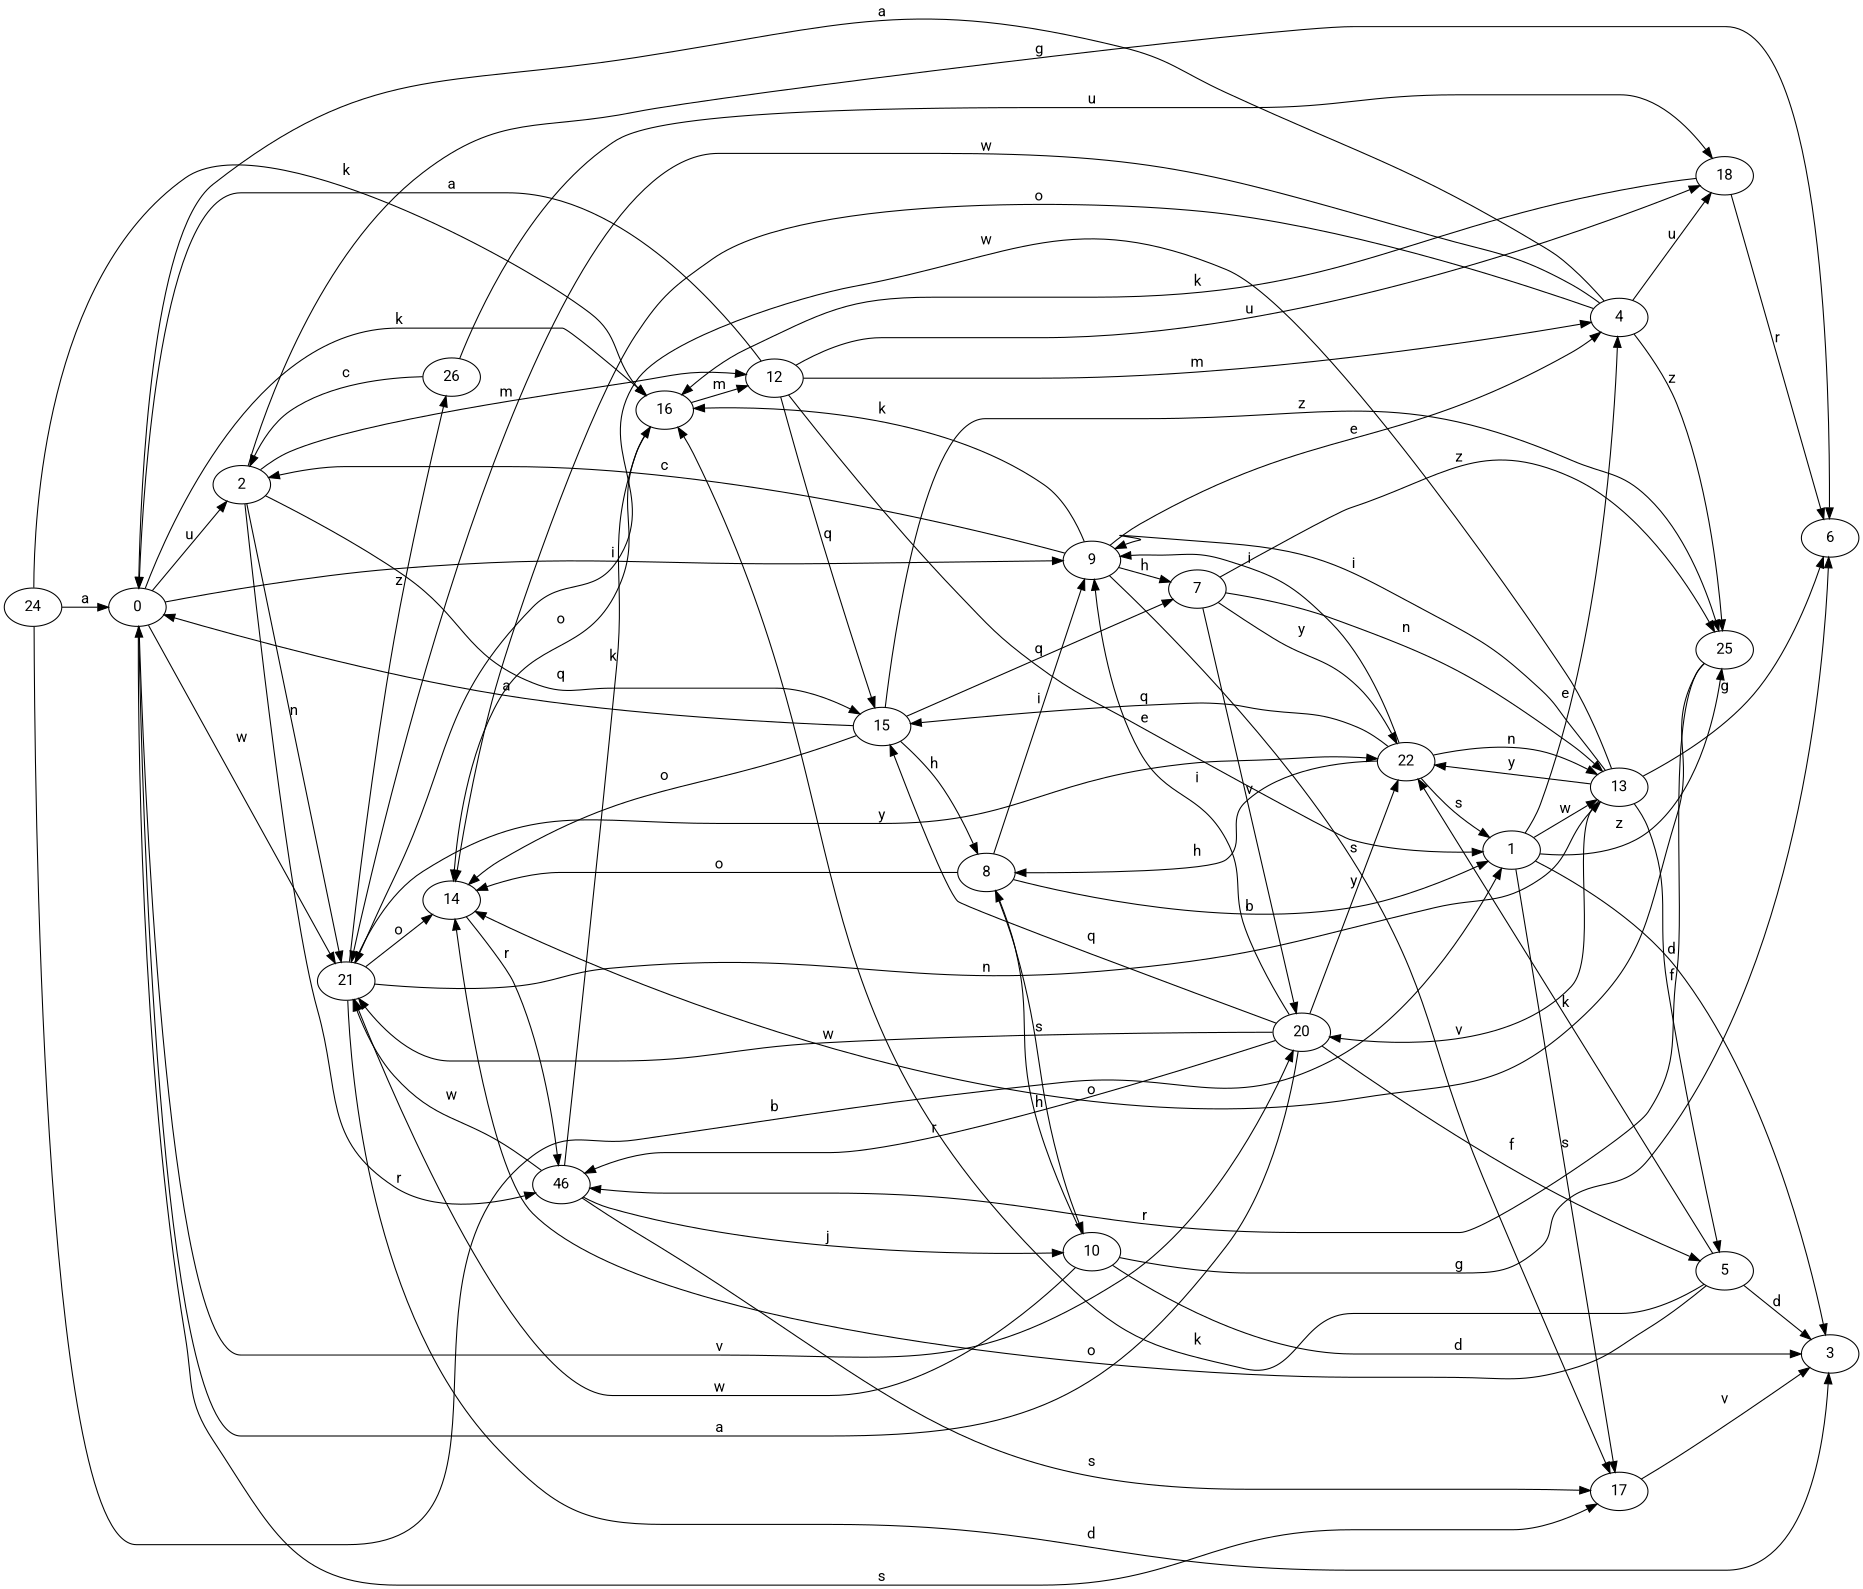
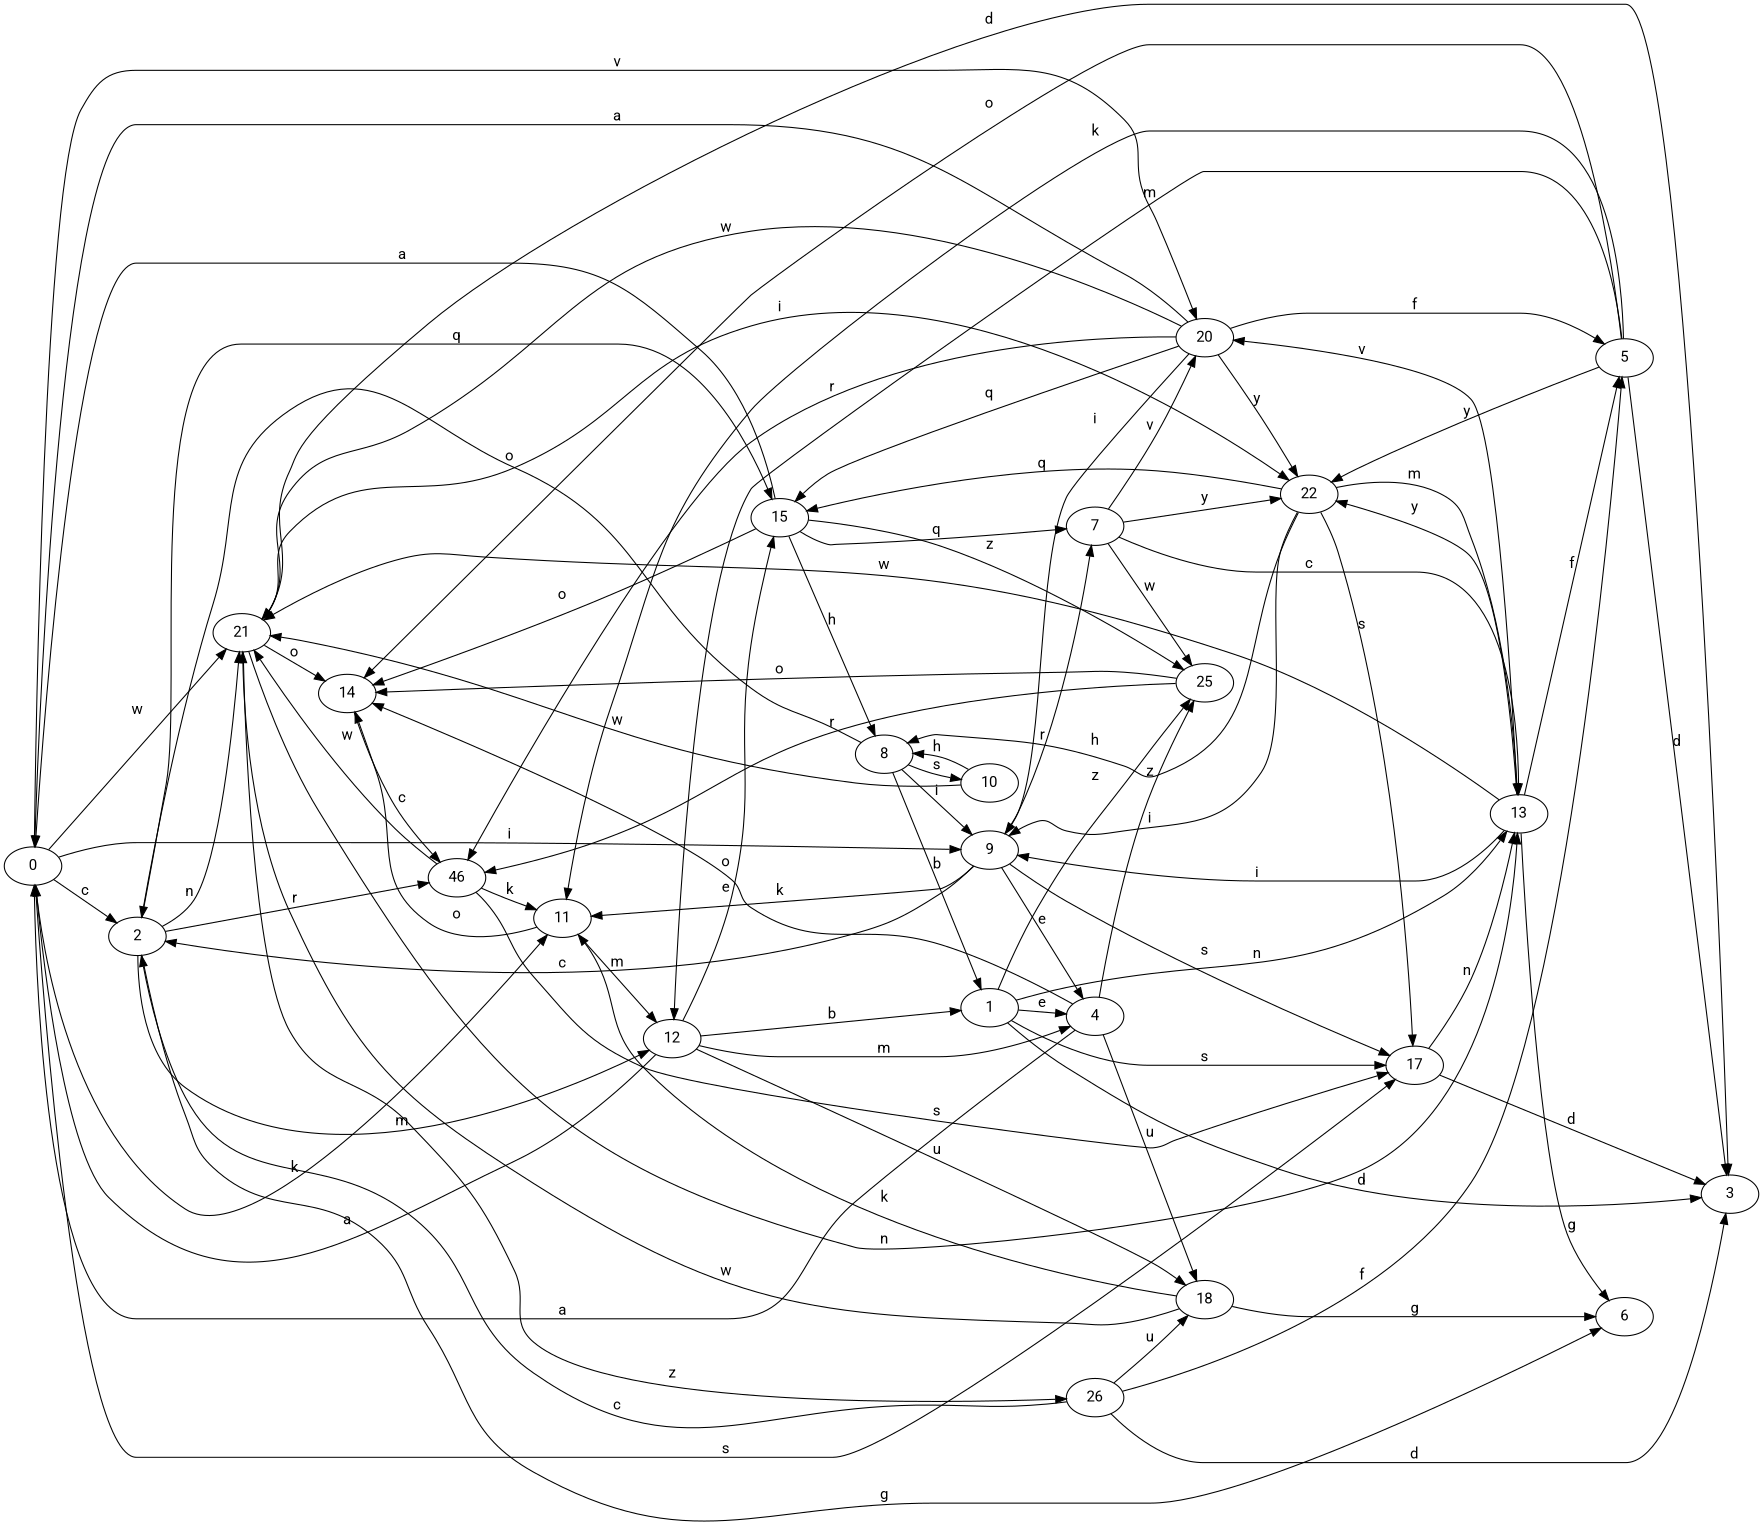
edge "4" -> "21": now "18" -> "21"
edge "5" -> "12": added, label "m"
edge "18" -> "6": label "r" -> "g"
node "16": label "16" -> "11"
edge "7" -> "25": label "z" -> "w"
edge "12" -> "15": label "q" -> "e"
edge "0" -> "2": label "u" -> "c"
edge "9" -> "7": label "h" -> "r"
node "24": removed
edge "7" -> "13": label "n" -> "c"
edge "12" -> "1": label "e" -> "b"
edge "22" -> "13": label "n" -> "m"
edge "22" -> "1": now "22" -> "17"
edge "1" -> "13": label "w" -> "n"
edge "21" -> "22": label "y" -> "i"
edge "8" -> "14": now "8" -> "2"
edge "17" -> "13": added, label "n"
edge "14" -> "46": label "r" -> "c"
edge "26" -> "5": added, label "f"
edge "5" -> "22": label "k" -> "y"
edge "10" -> "6": removed, label "g"
edge "46" -> "10": removed, label "j"
edge "10" -> "3": now "26" -> "3"
edge "17" -> "3": label "v" -> "d"
